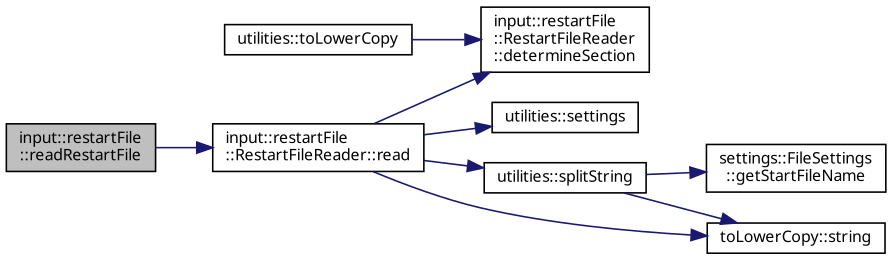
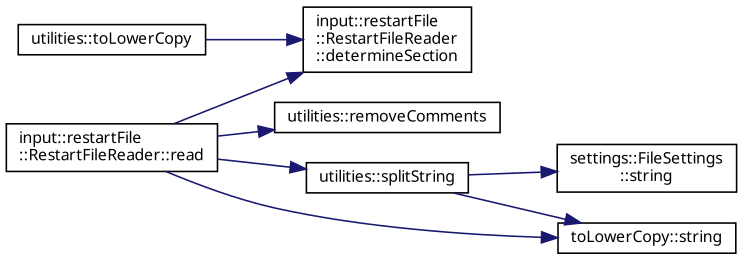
node "utilities::settings": label "utilities::settings" -> "utilities::removeComments"
node "input::restartFile ::readRestartFile": removed
node "settings::FileSettings ::getStartFileName": label "settings::FileSettings ::getStartFileName" -> "settings::FileSettings ::string"
